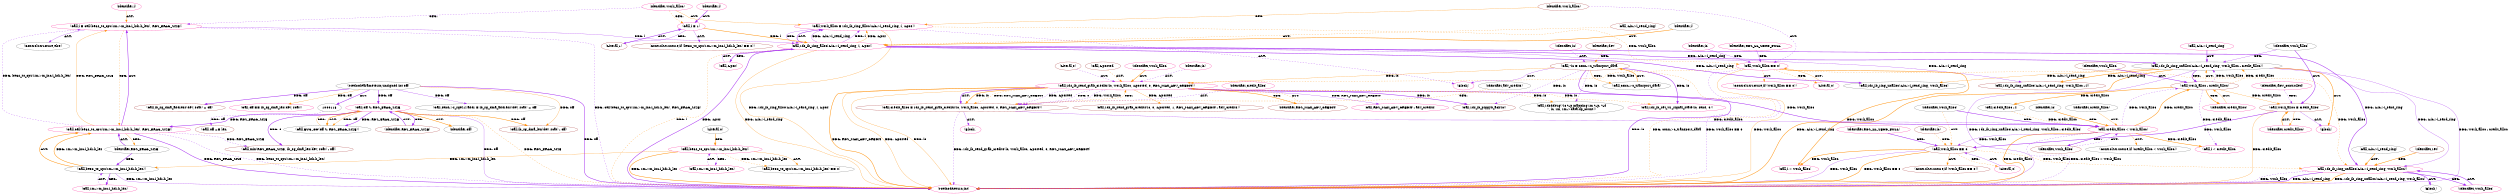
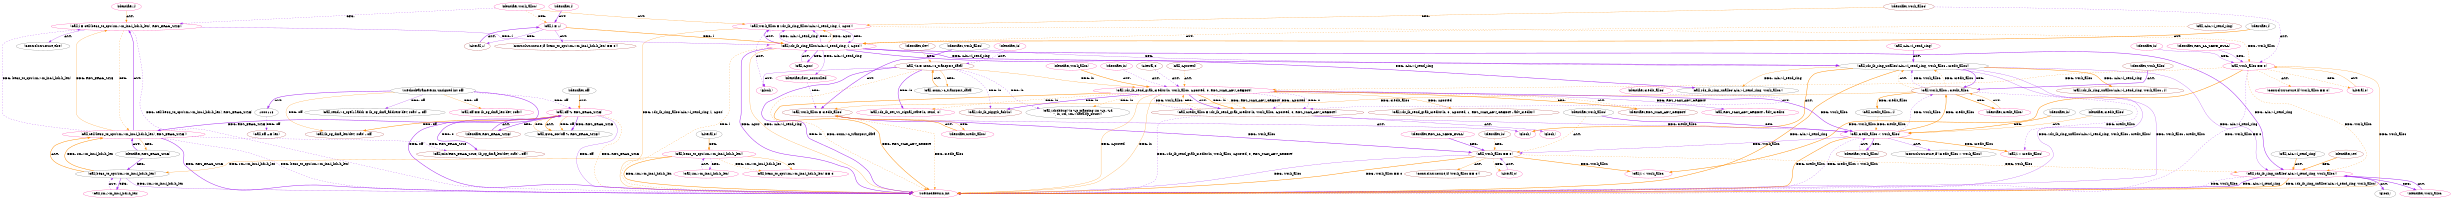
edge "(Call,rds_ib_ring_alloc(&ic->i_send_ring, i, &pos))" -> "(Call,rds_ib_ring_unalloc(&ic->i_send_ring, work_alloc - i))": now "(Call,rds_ib_ring_alloc(&ic->i_send_ring, i, &pos))" -> "(Identifier,flow_controlled)"
node "(Identifier,adv_credits)": removed
edge "(MethodParameterIn,unsigned int off)" -> "(Call,off % RDS_FRAG_SIZE)": style bold -> dashed
node "(Call,ib_sg_dma_address(dev, scat) + off)": removed
edge "(Call,off % RDS_FRAG_SIZE)" -> "(Identifier,off)": reversed
edge "(Call,credit_alloc < work_alloc)" -> "(ControlStructure,if (credit_alloc < work_alloc))": color darkorange -> purple
node "(Call,be32_to_cpu(rm->m_inc.i_hdr.h_len) == 0)": color gray40 -> deeppink
edge "(Call,work_alloc = credit_alloc)" -> "(MethodReturn,int)": style solid -> dashed
